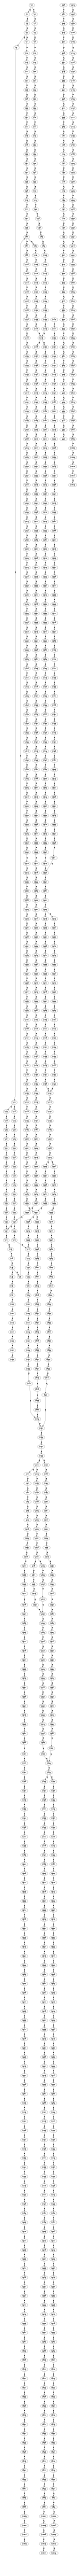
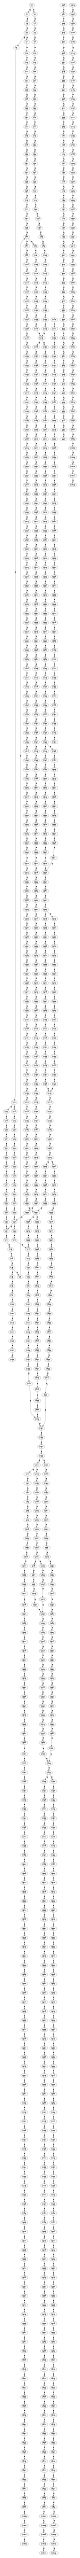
edge "S481" -> "S489": now "S468" -> "S489"
